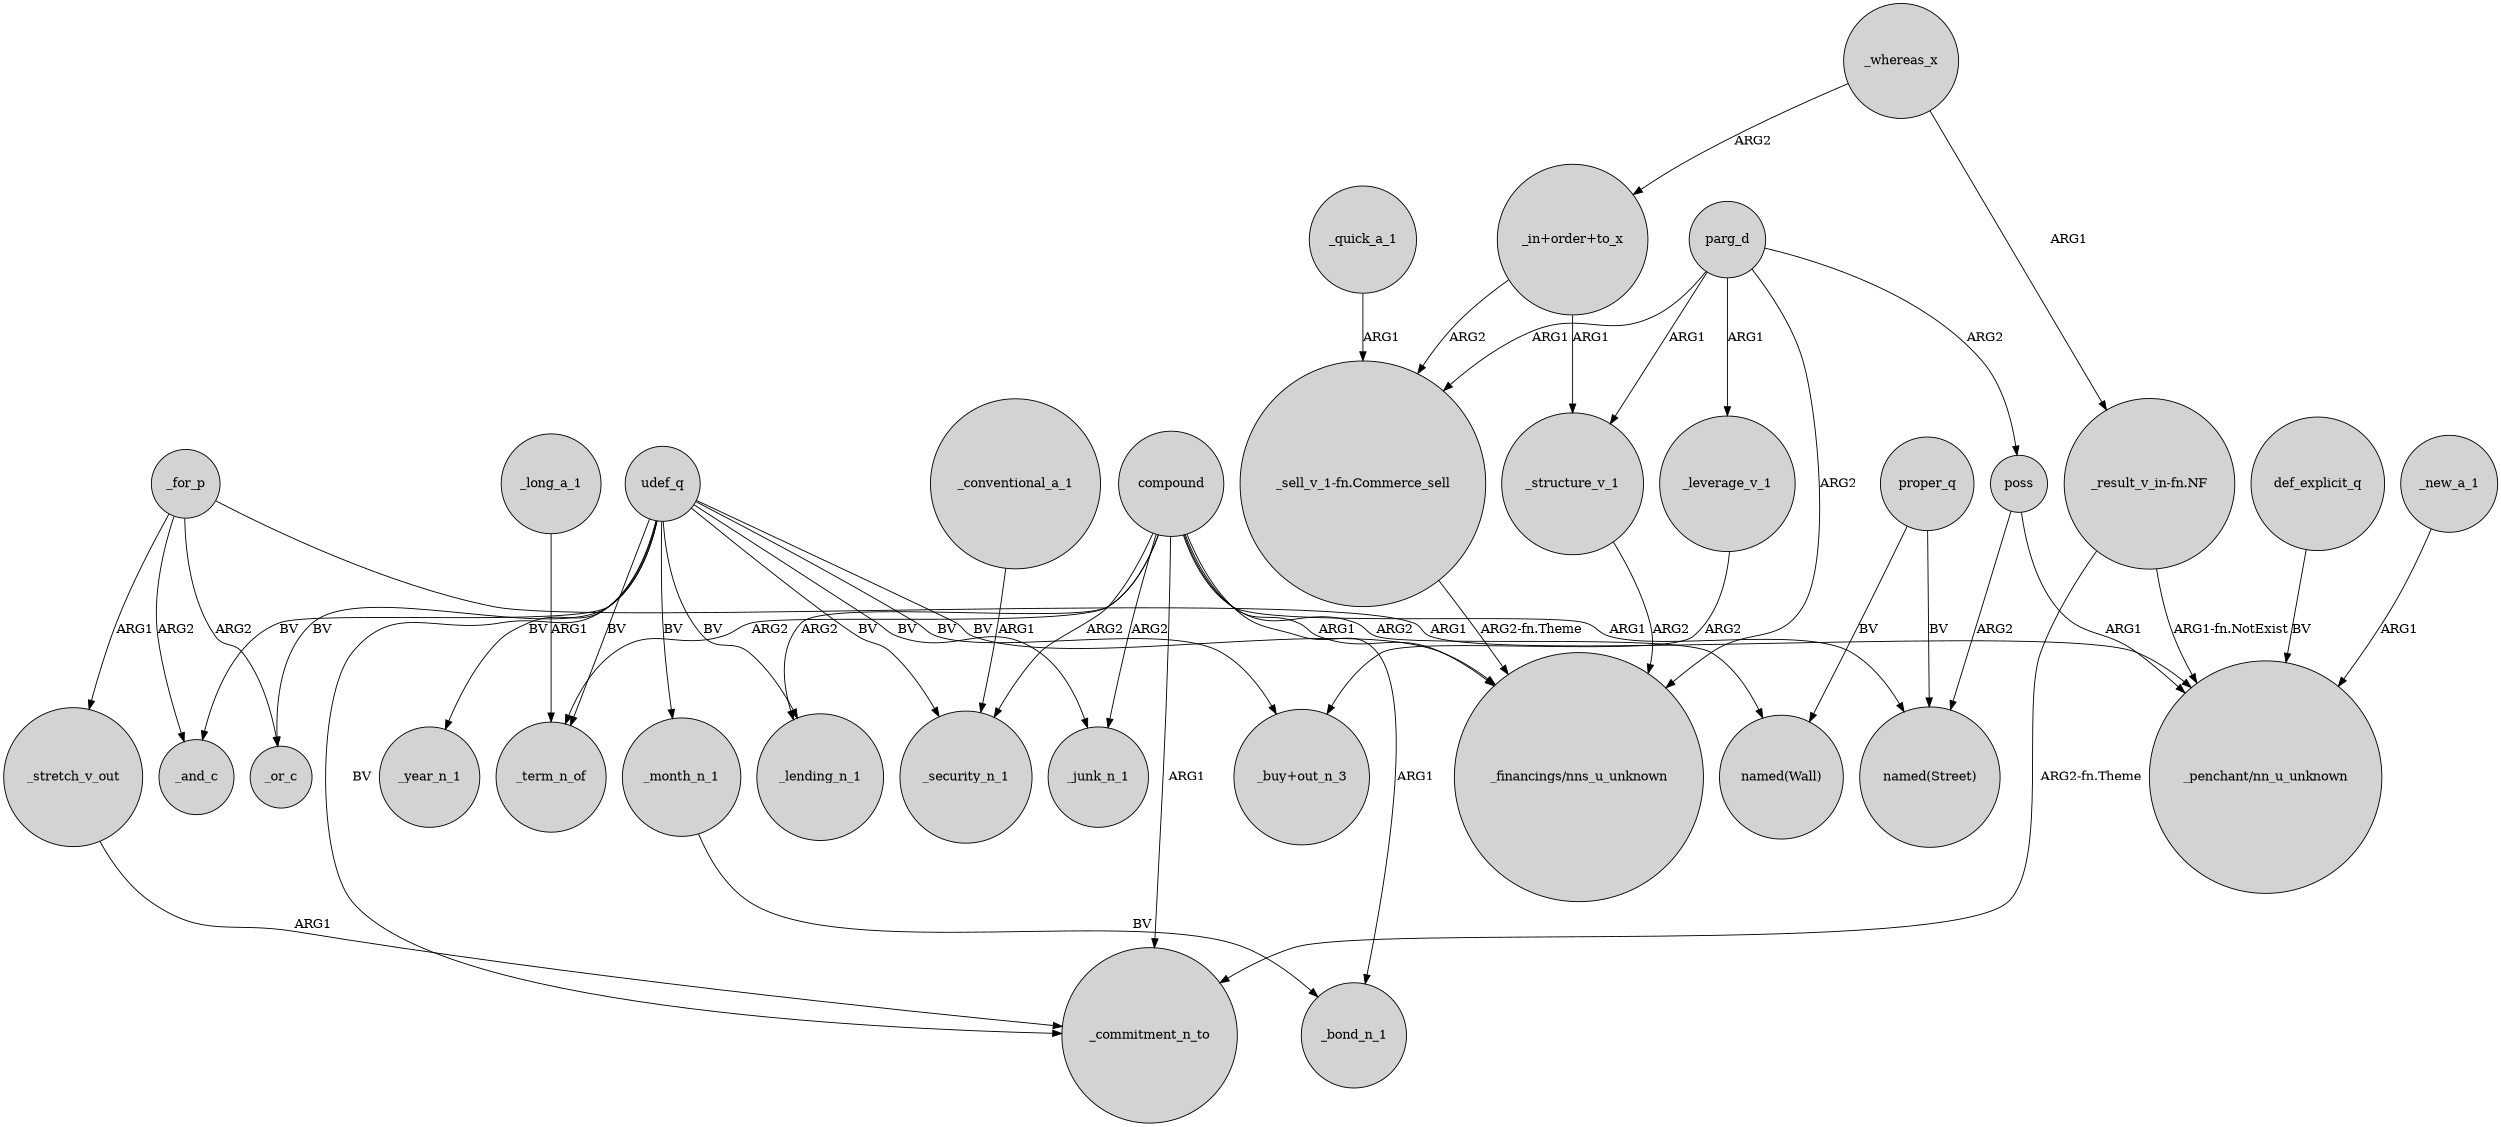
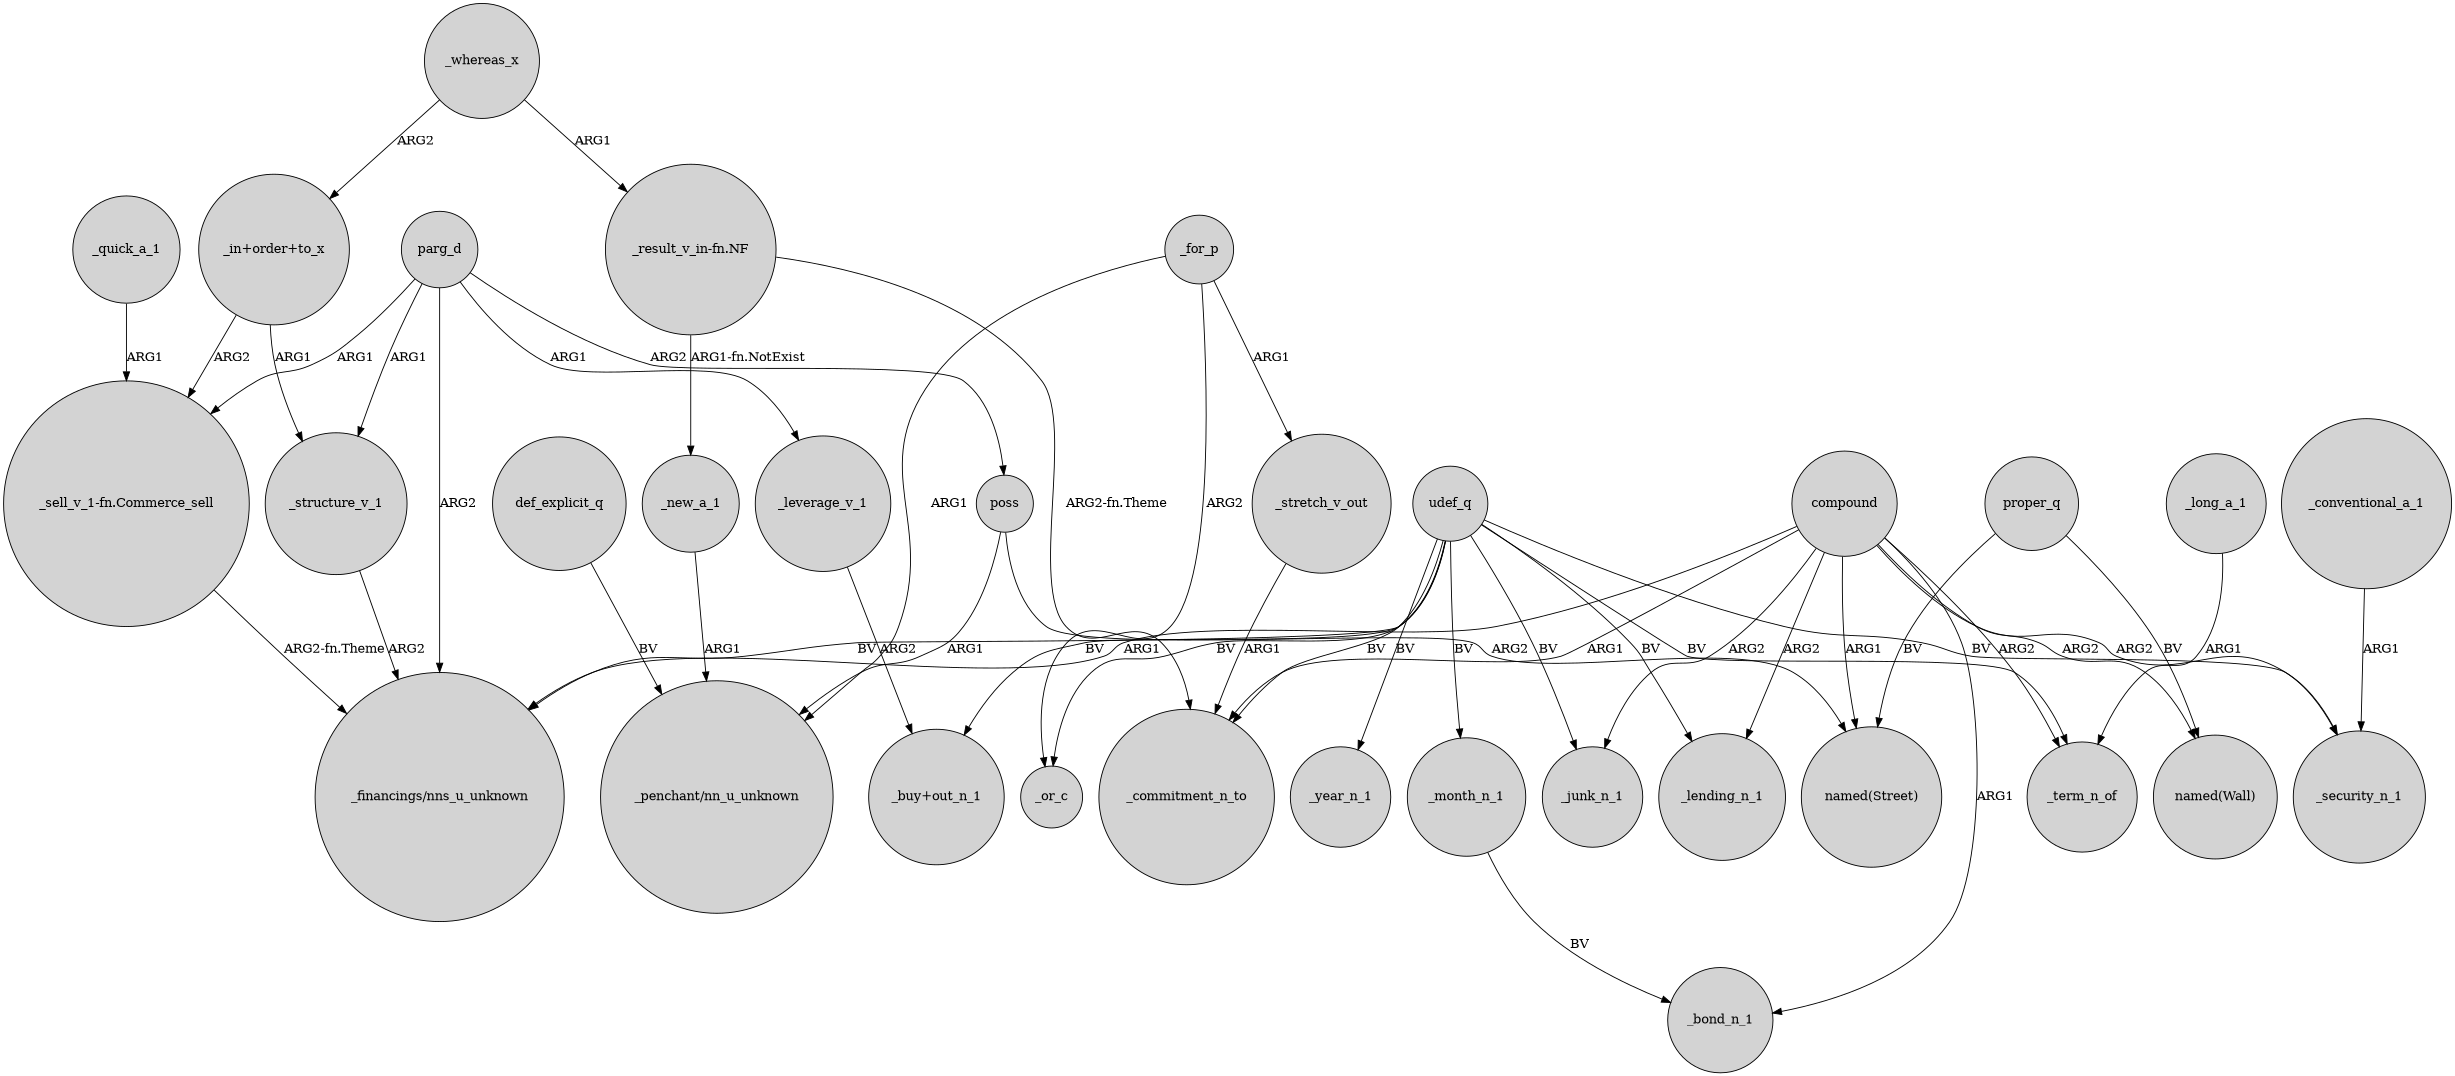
edge "_result_v_in-fn.NF" -> "_penchant/nn_u_unknown": now "_result_v_in-fn.NF" -> "_new_a_1"
node "_and_c": removed
node "_buy+out_n_3": label "_buy+out_n_3" -> "_buy+out_n_1"
